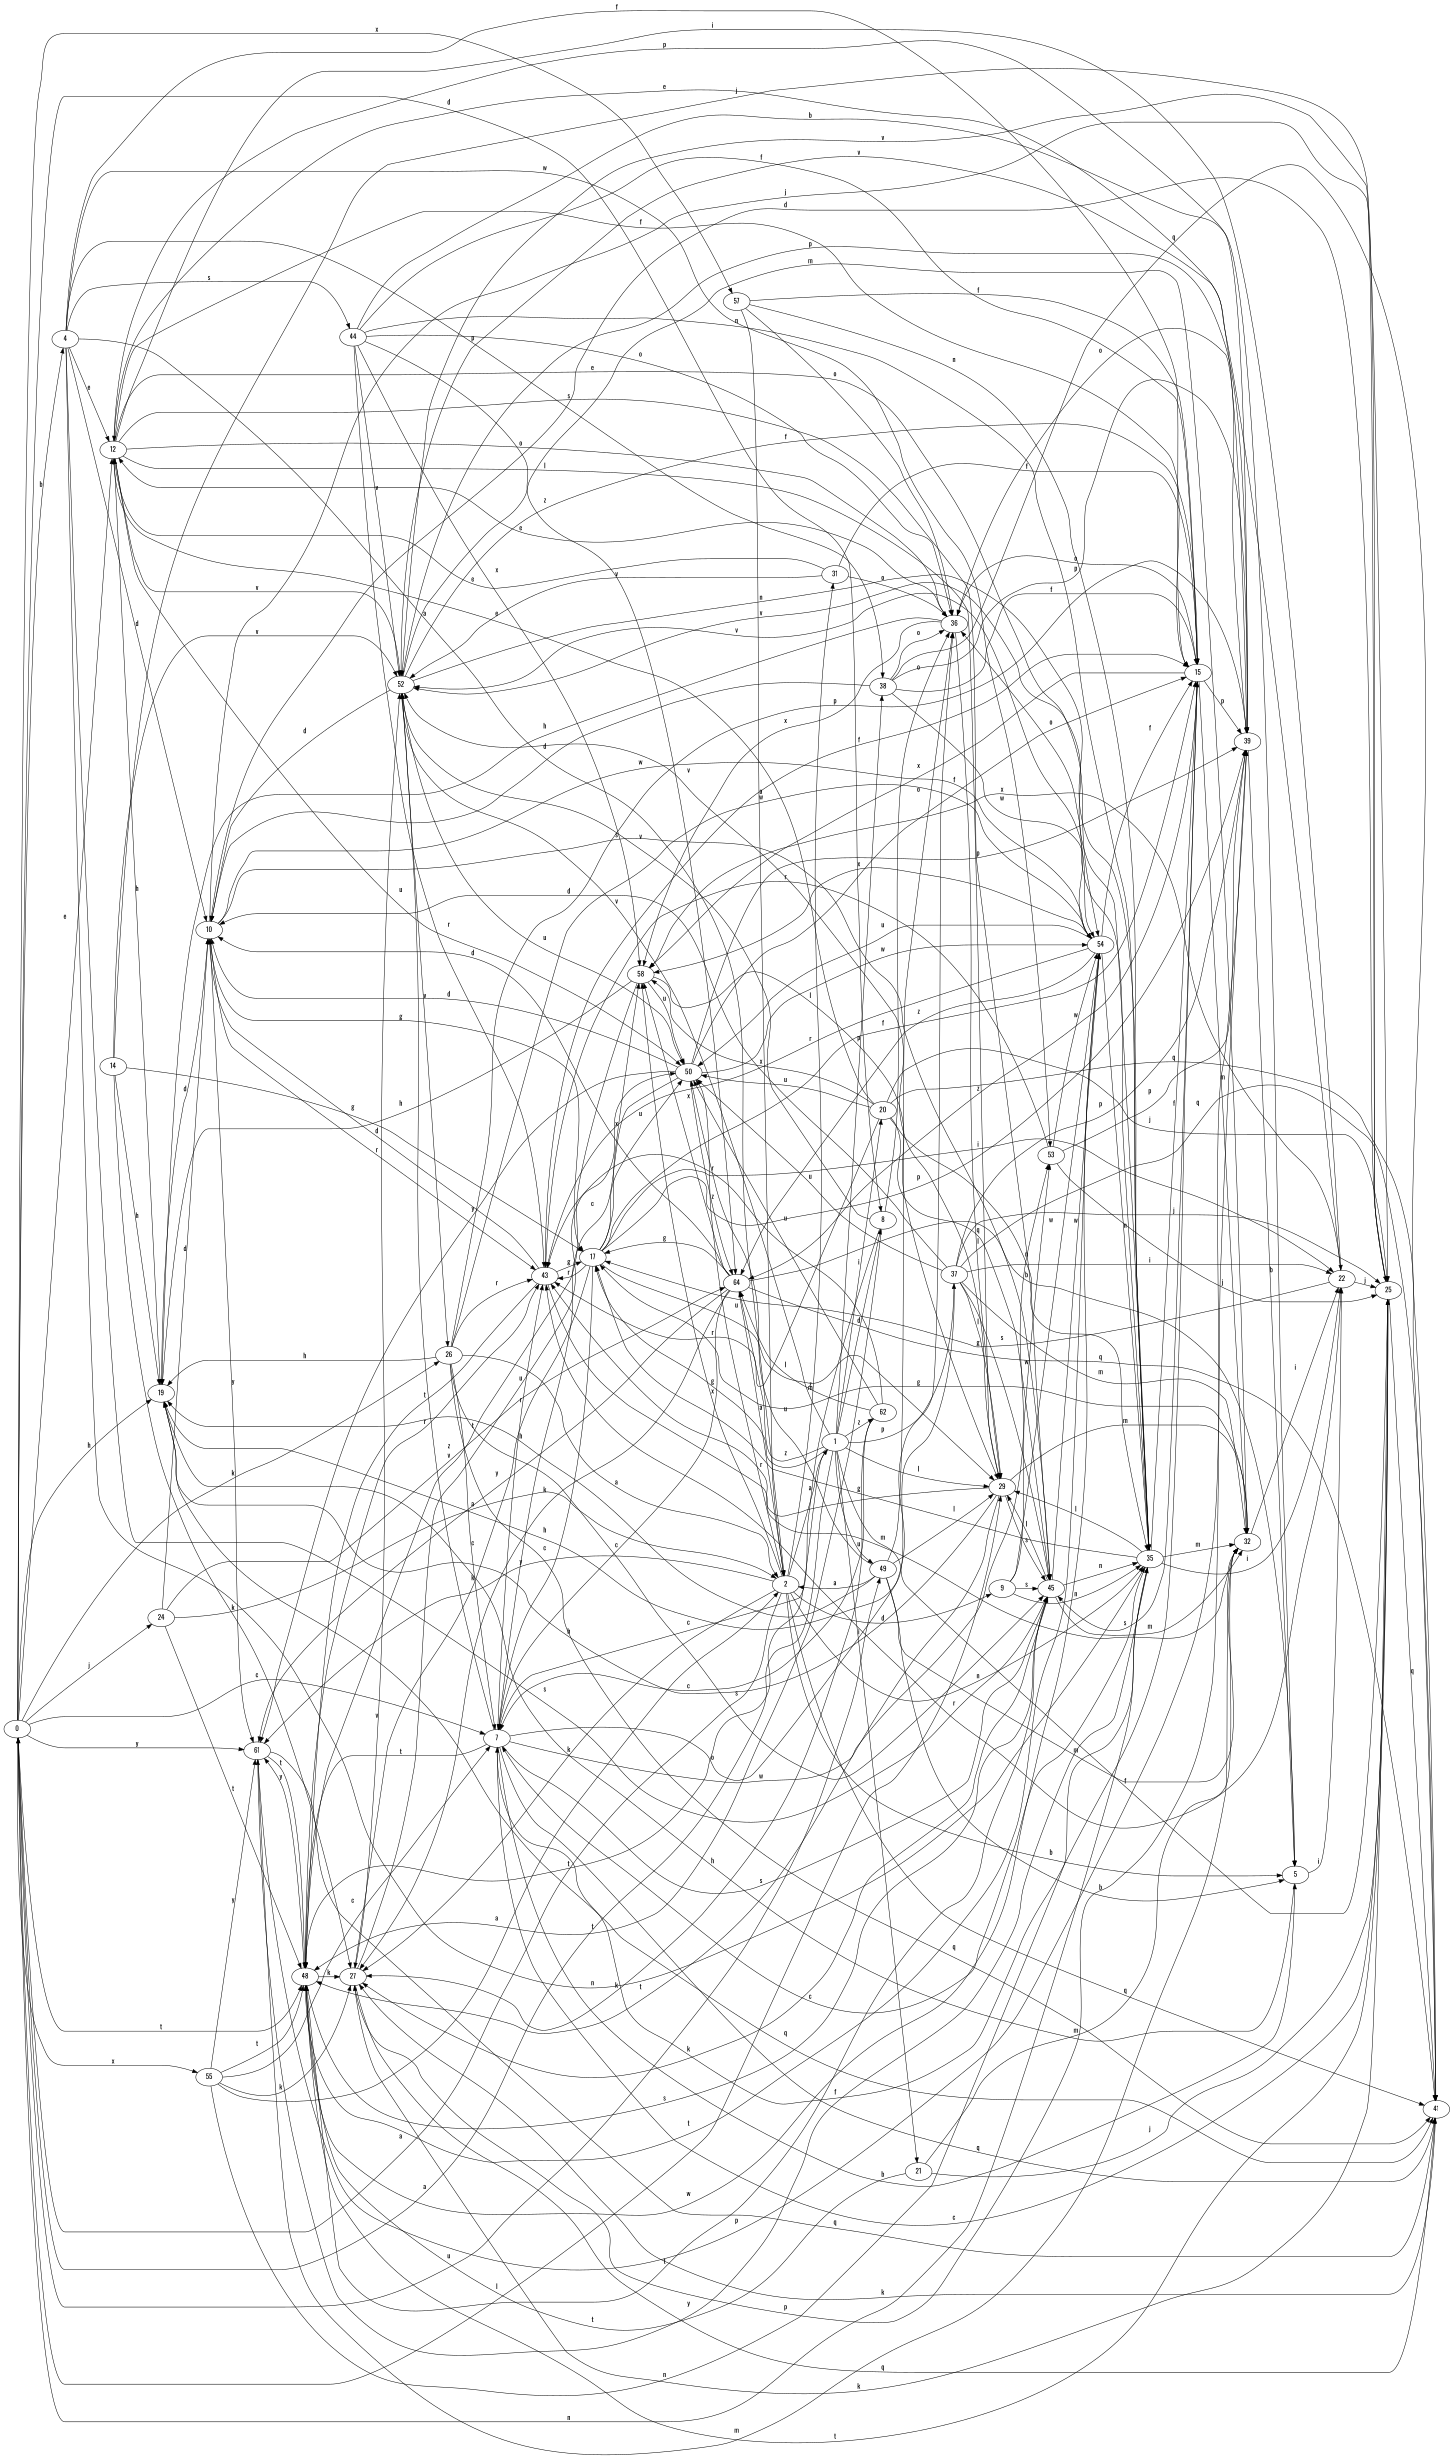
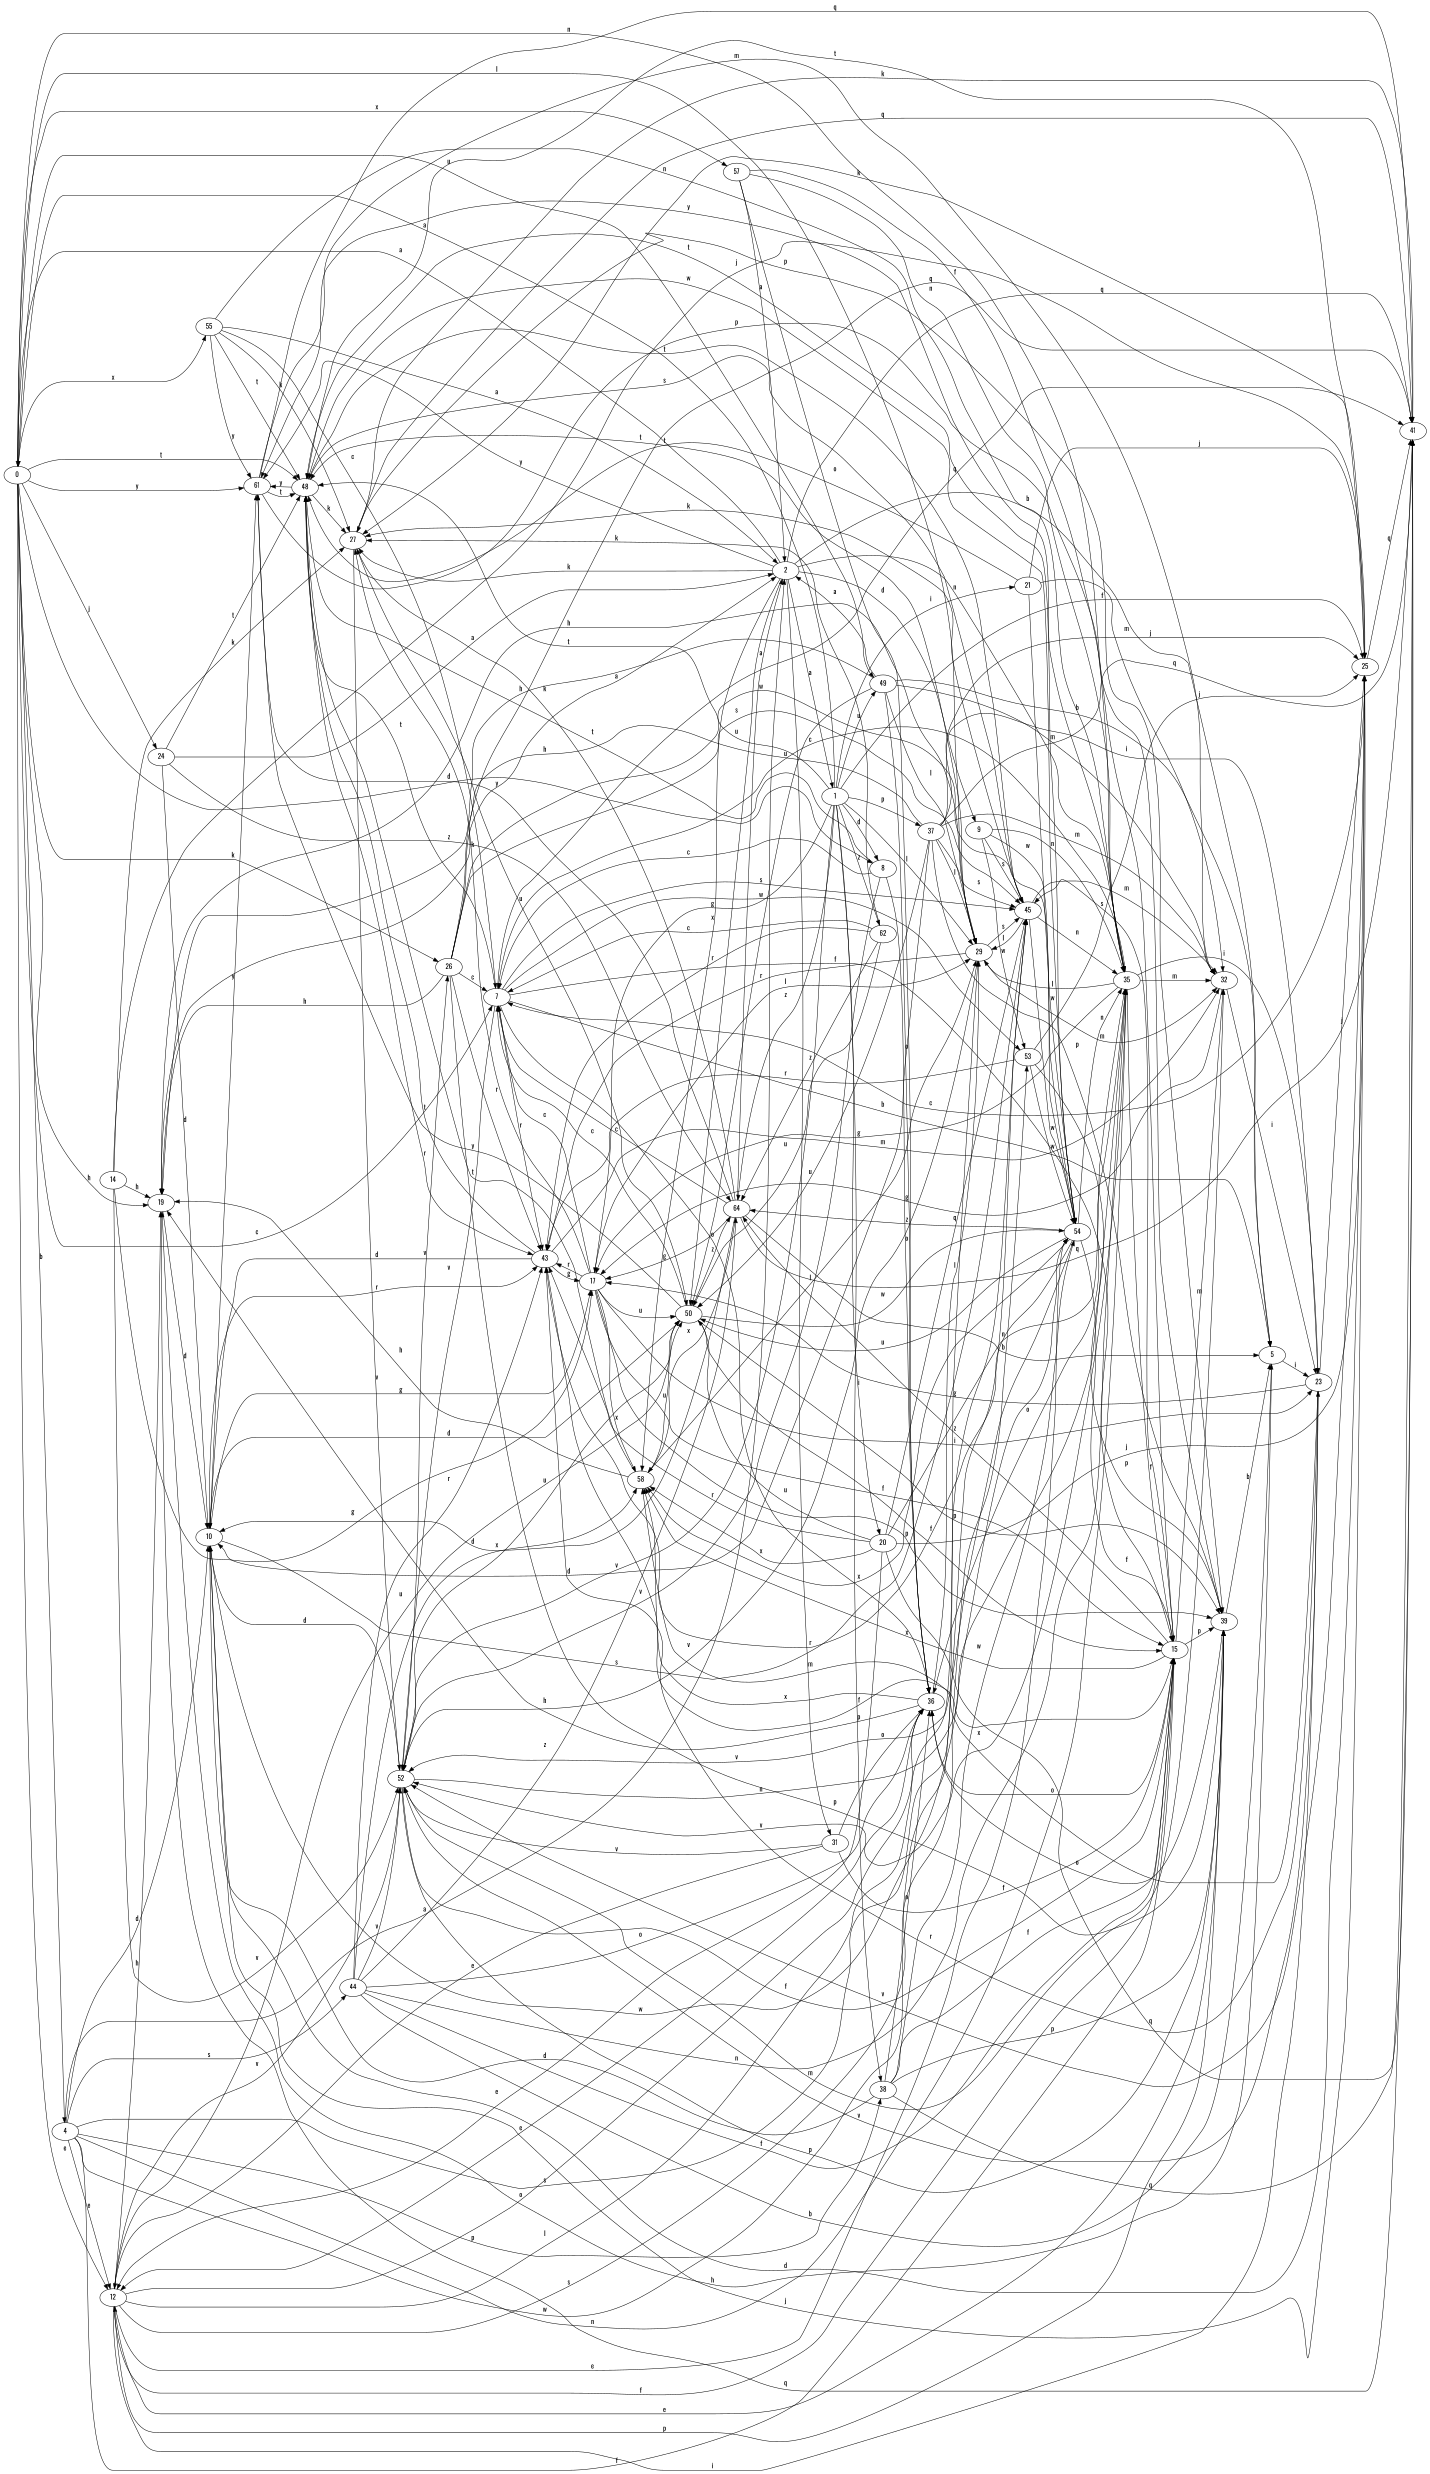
edge "21" -> "54": added, label "w"
node "22": label "22" -> "23"
